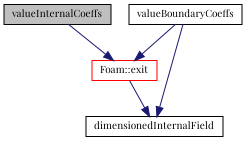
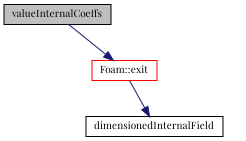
node "valueBoundaryCoeffs": removed
